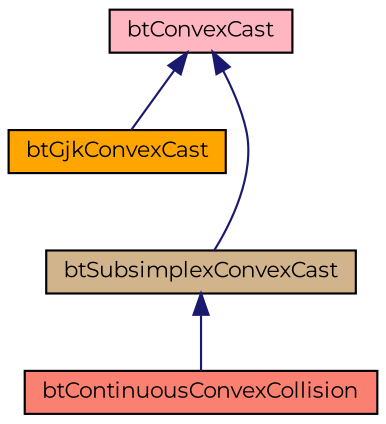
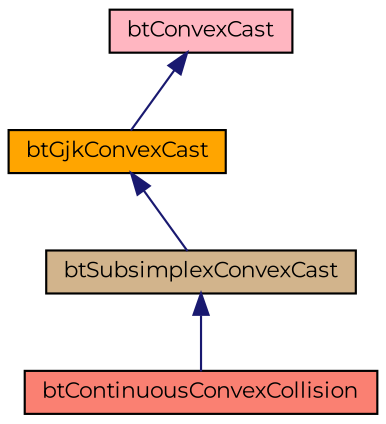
edge "btSubsimplexConvexCast" -> "btConvexCast": now "btSubsimplexConvexCast" -> "btGjkConvexCast"
